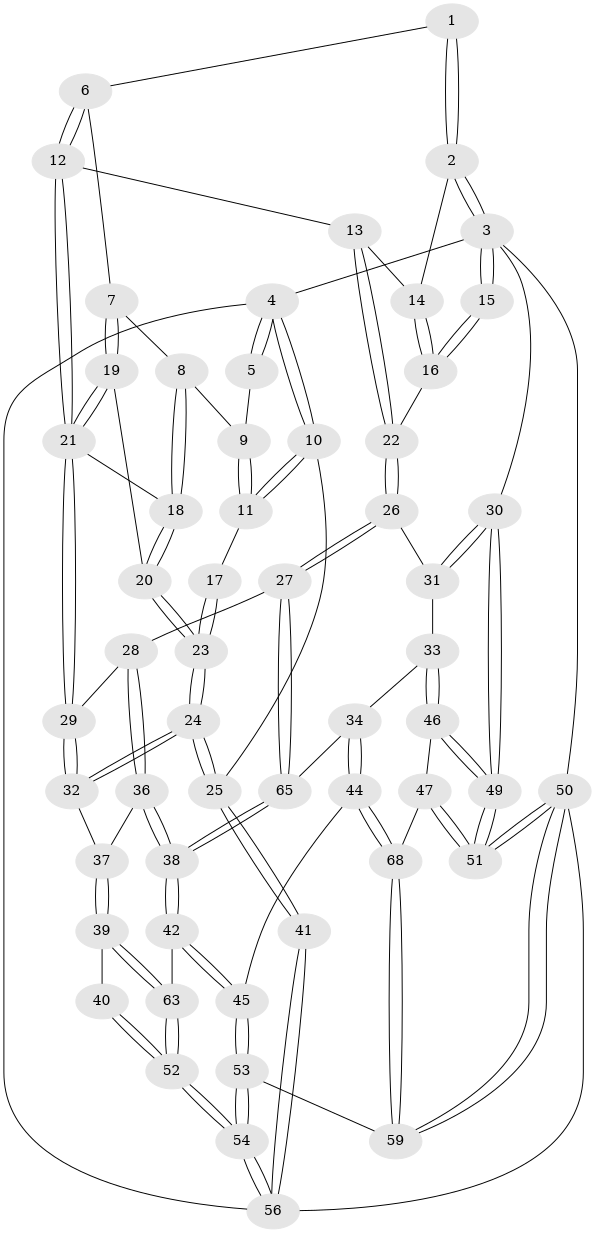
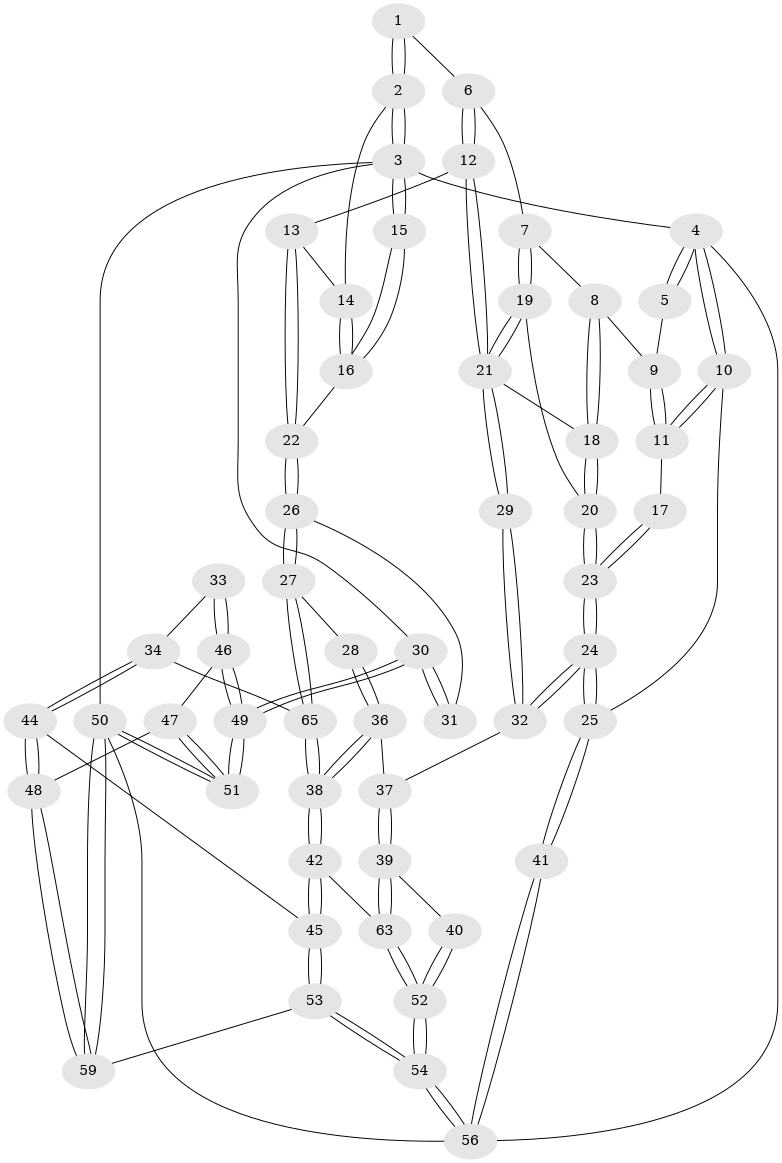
edge "31" -- "33": removed
edge "28" -- "29": removed
node "68": label "68" -> "48"
